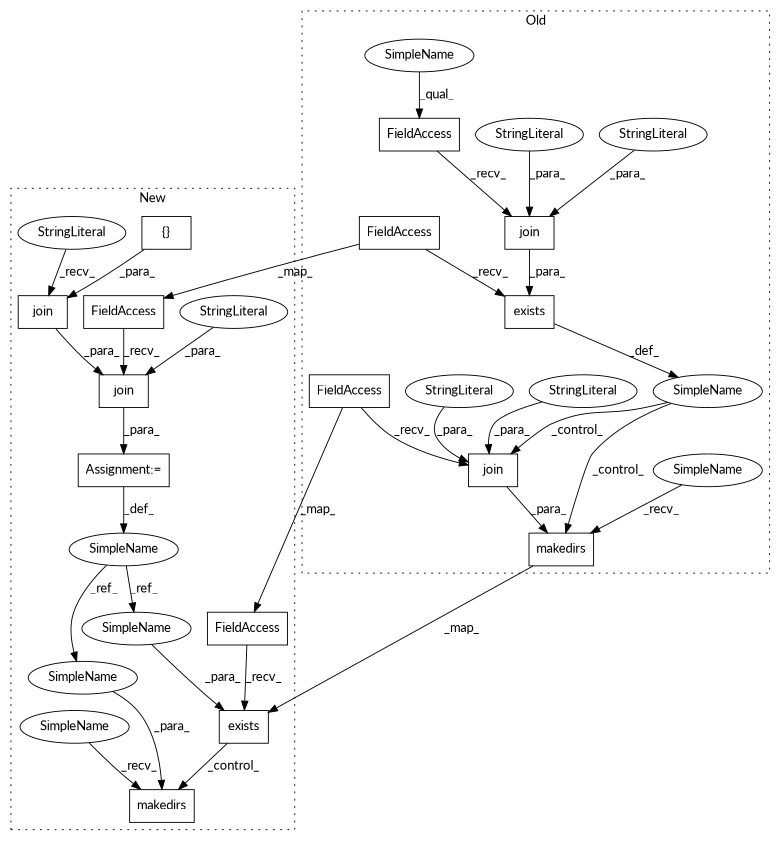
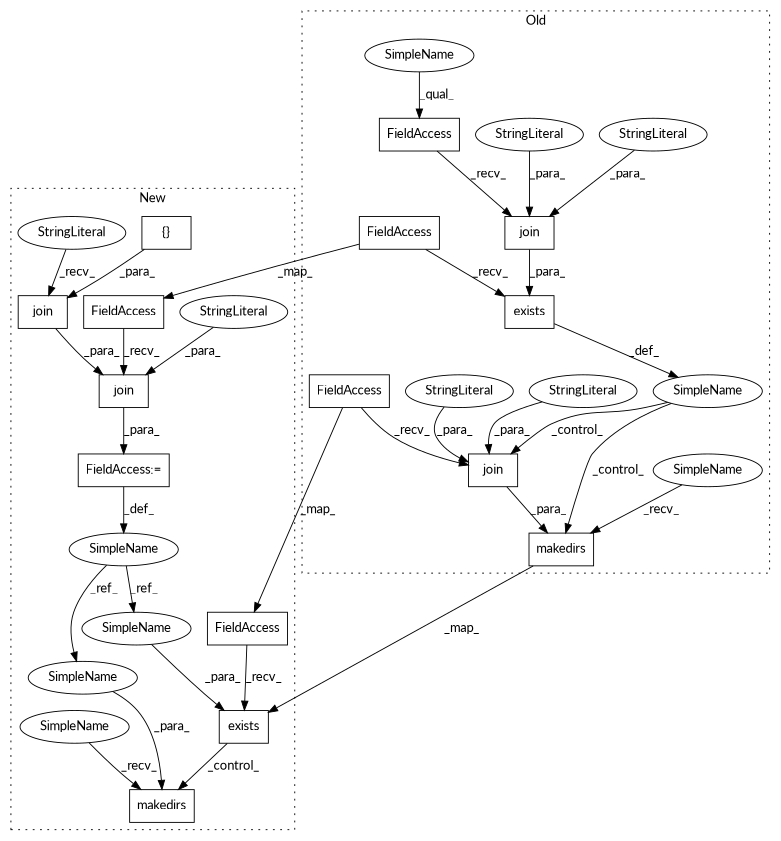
node "Assignment:=": label "Assignment:=" -> "FieldAccess:="
